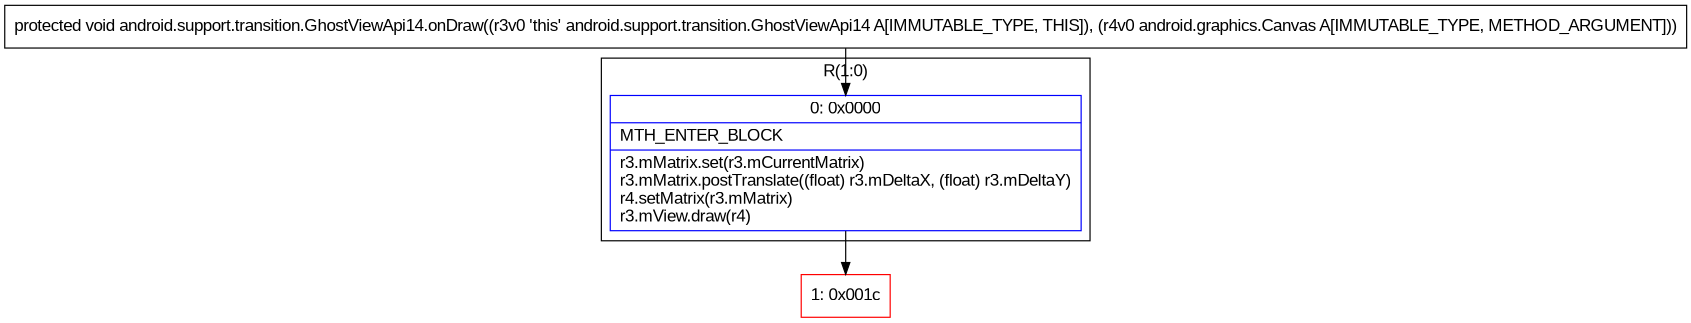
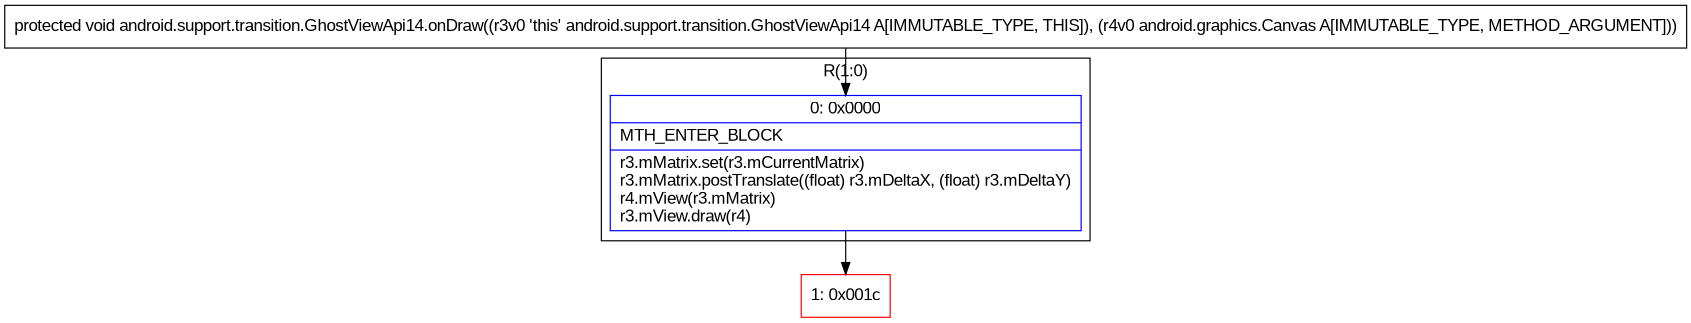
node "0: 0x0000": text "r4.setMatrix(r3.mMatrix)" -> "r4.mView(r3.mMatrix)"
